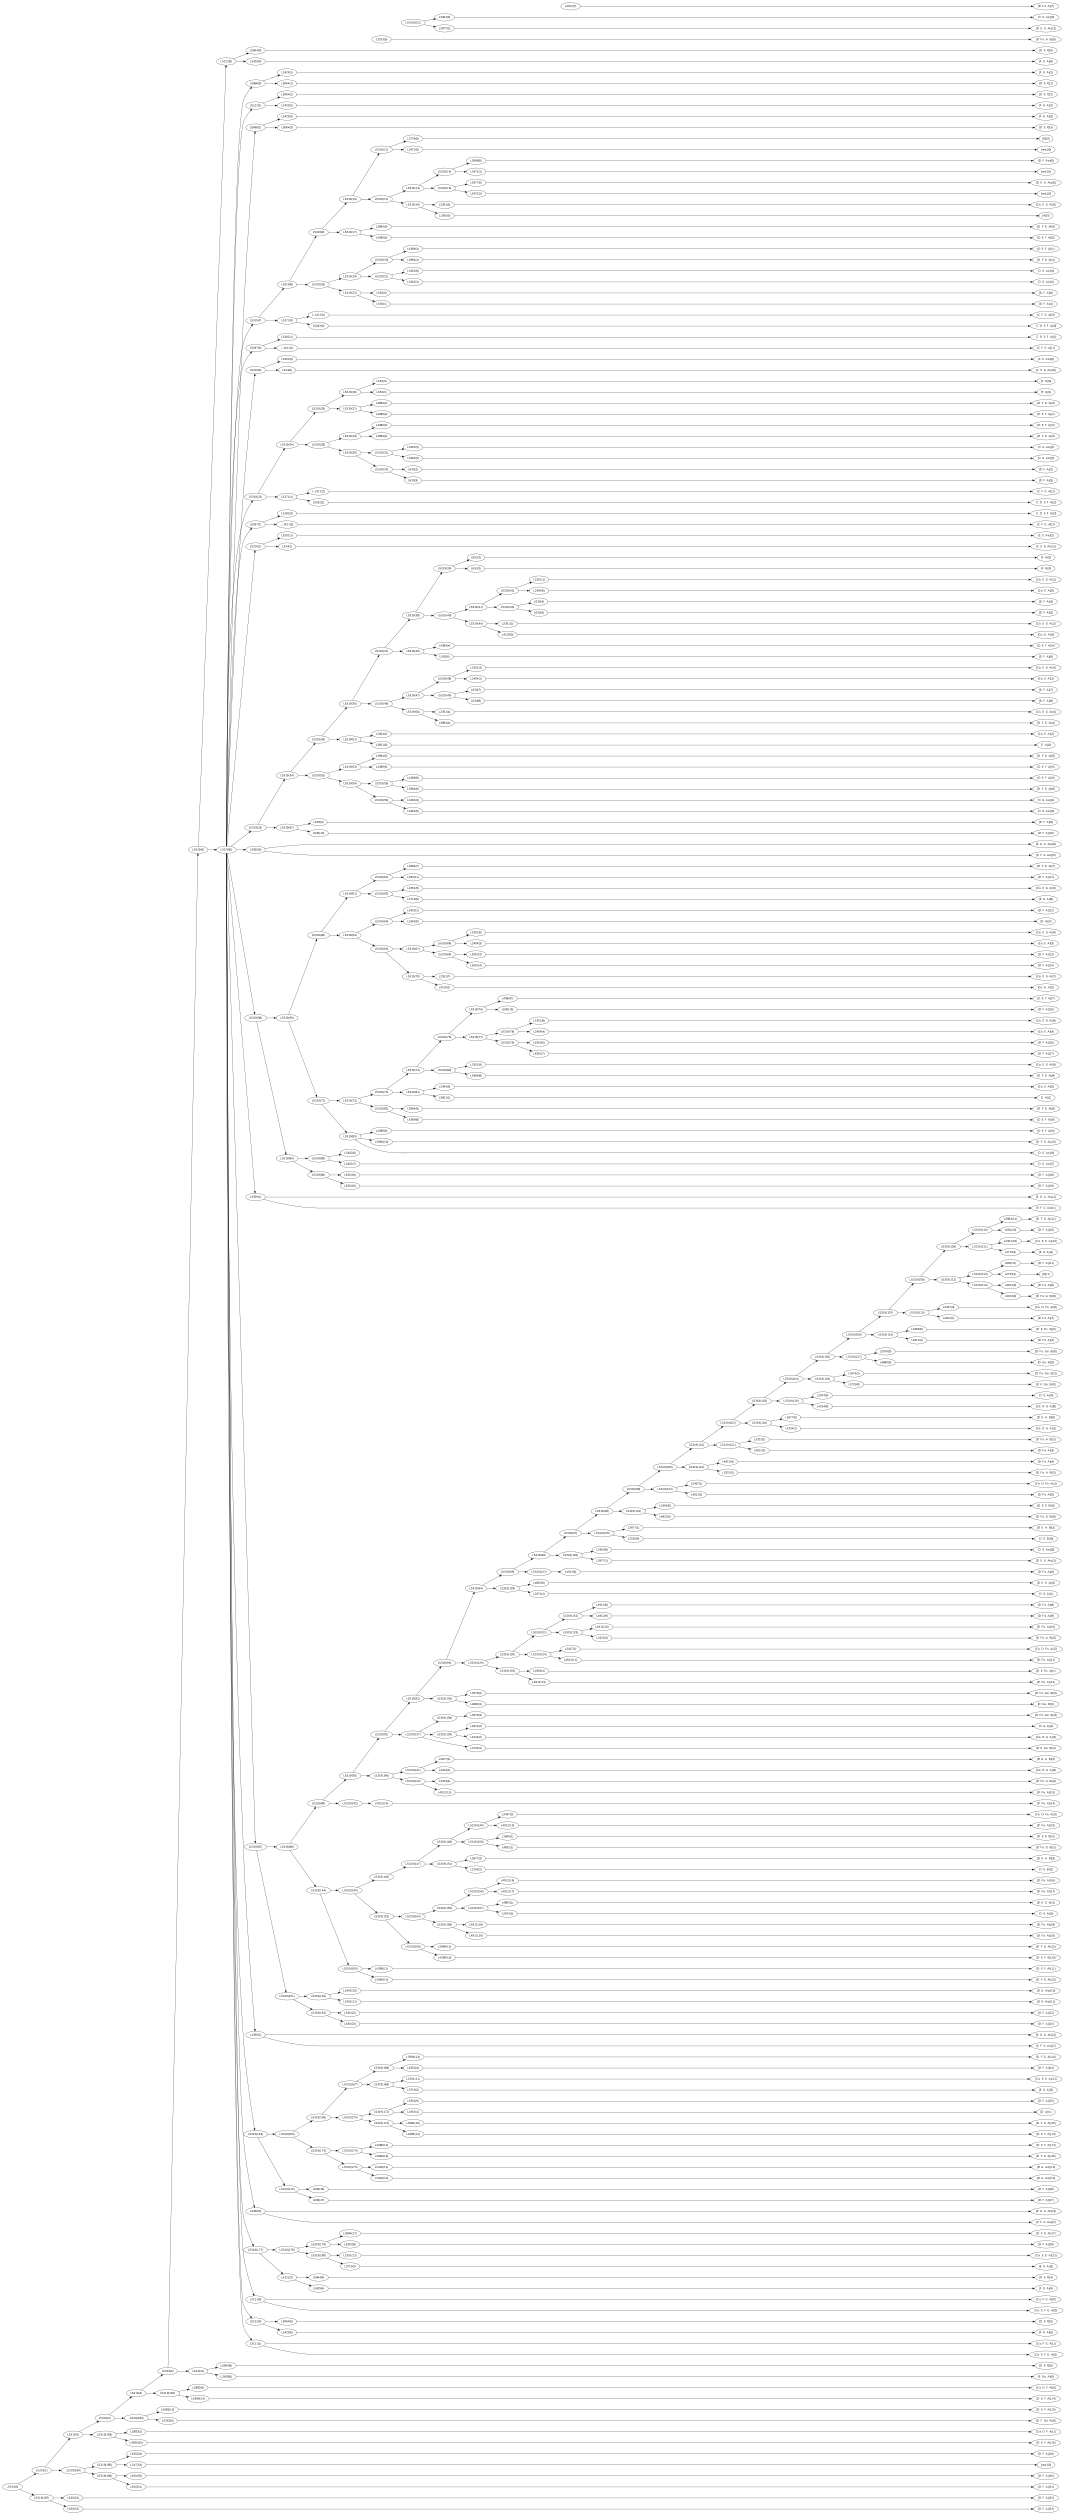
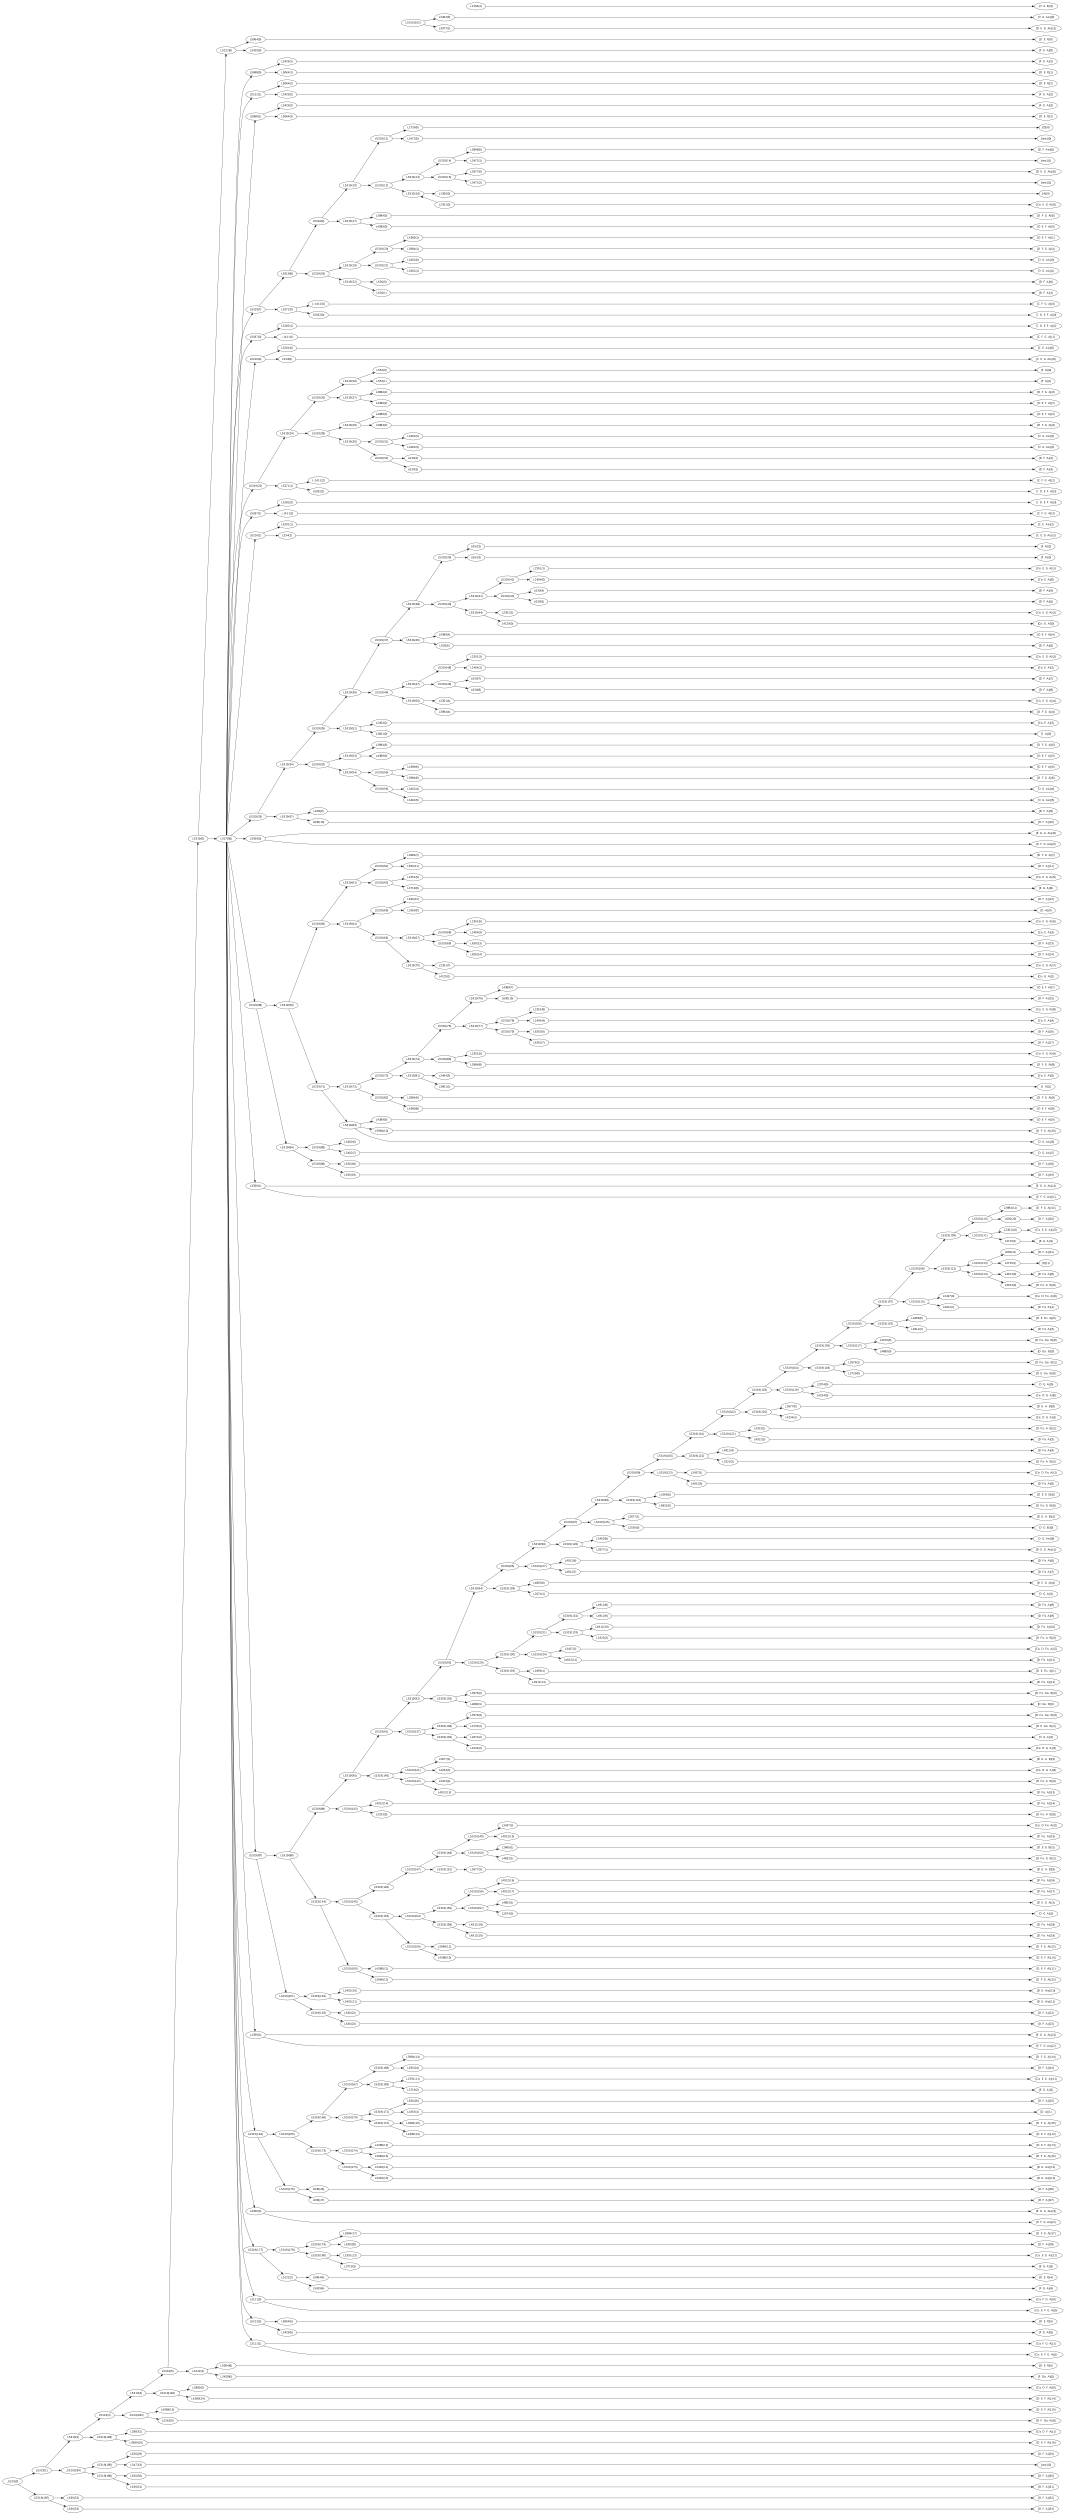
edge "L5319(16)" -> "L2351(0)": reversed
edge "L5319(127)" -> "L4912(7)": added
edge "L5319(137)" -> "L3729(1)": now "L5319(138)" -> "L3729(1)"
edge "L5319(143)" -> "L3323(5)": added
edge "L5319(151)" -> "L2156(1)": removed
